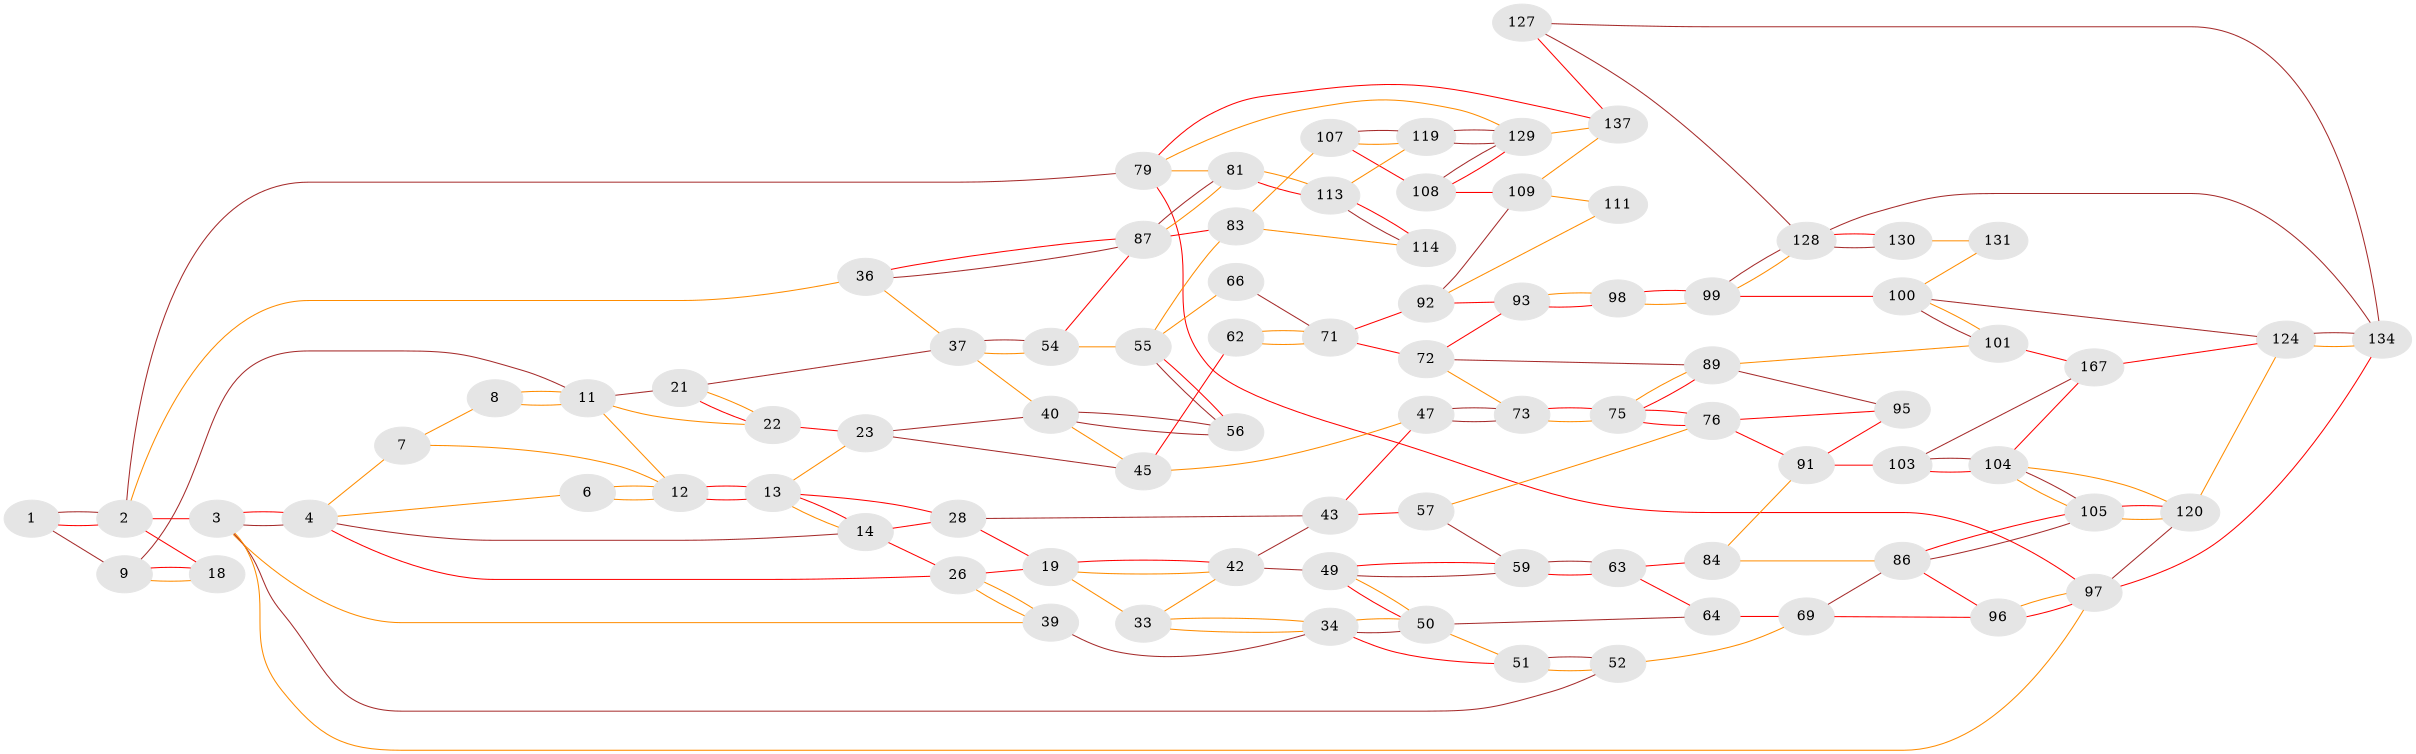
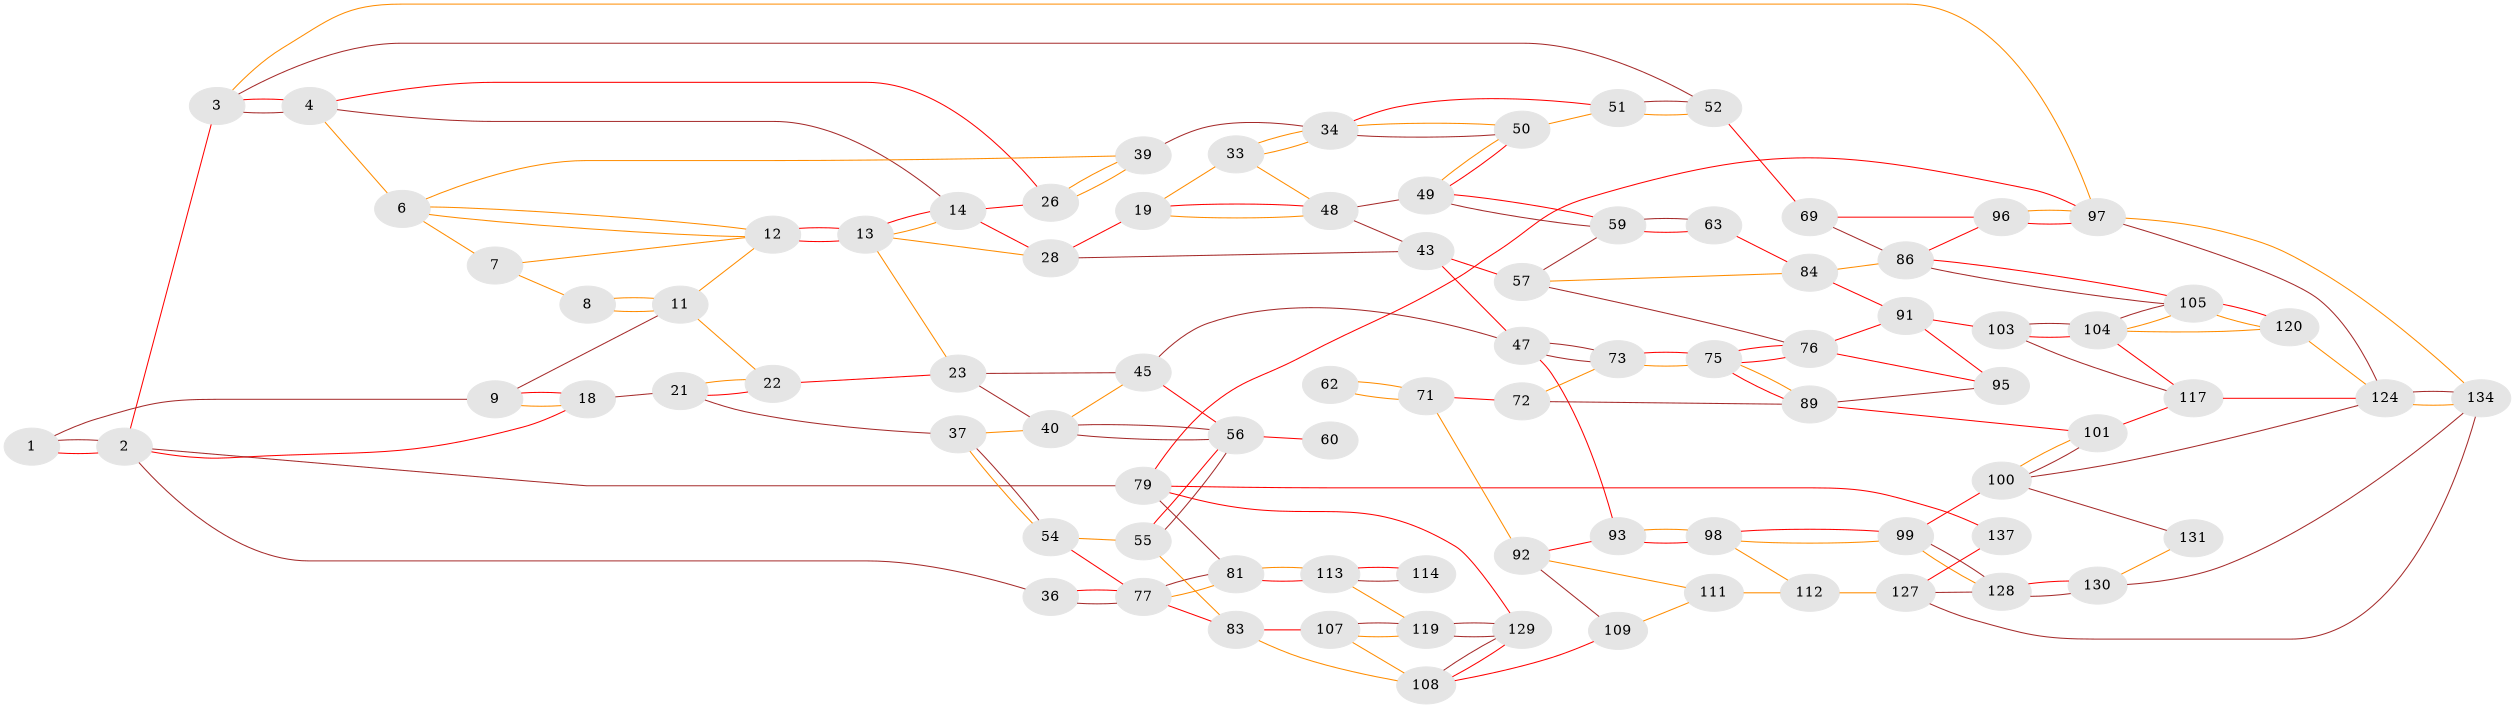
edge "129" -- "79": color darkorange -> red
edge "137" -- "129": removed
edge "137" -- "109": removed
edge "107" -- "108": color red -> darkorange
edge "79" -- "81": color darkorange -> brown
edge "107" -- "83": color darkorange -> red
edge "128" -- "134": now "130" -- "134"
edge "83" -- "114": now "83" -- "108"
node "87": label "87" -> "77"
edge "131" -- "100": color darkorange -> brown
edge "84" -- "57": added
node "66": removed
edge "36" -- "2": color darkorange -> brown
edge "36" -- "37": removed
edge "92" -- "71": color red -> darkorange
edge "93" -- "72": now "93" -- "47"
edge "101" -- "89": color darkorange -> red
node "167": label "167" -> "117"
edge "21" -- "11": now "21" -- "18"
edge "62" -- "45": now "56" -- "45"
node "60": added
edge "47" -- "45": color darkorange -> brown
edge "76" -- "57": color darkorange -> brown
edge "7" -- "4": now "7" -- "6"
edge "134" -- "97": color red -> darkorange
edge "13" -- "28": color red -> darkorange
edge "91" -- "84": color darkorange -> red
edge "120" -- "97": now "124" -- "97"
node "42": label "42" -> "48"
edge "19" -- "26": removed
node "112": added
node "64": removed
edge "3" -- "39": now "6" -- "39"
edge "69" -- "52": color darkorange -> red
